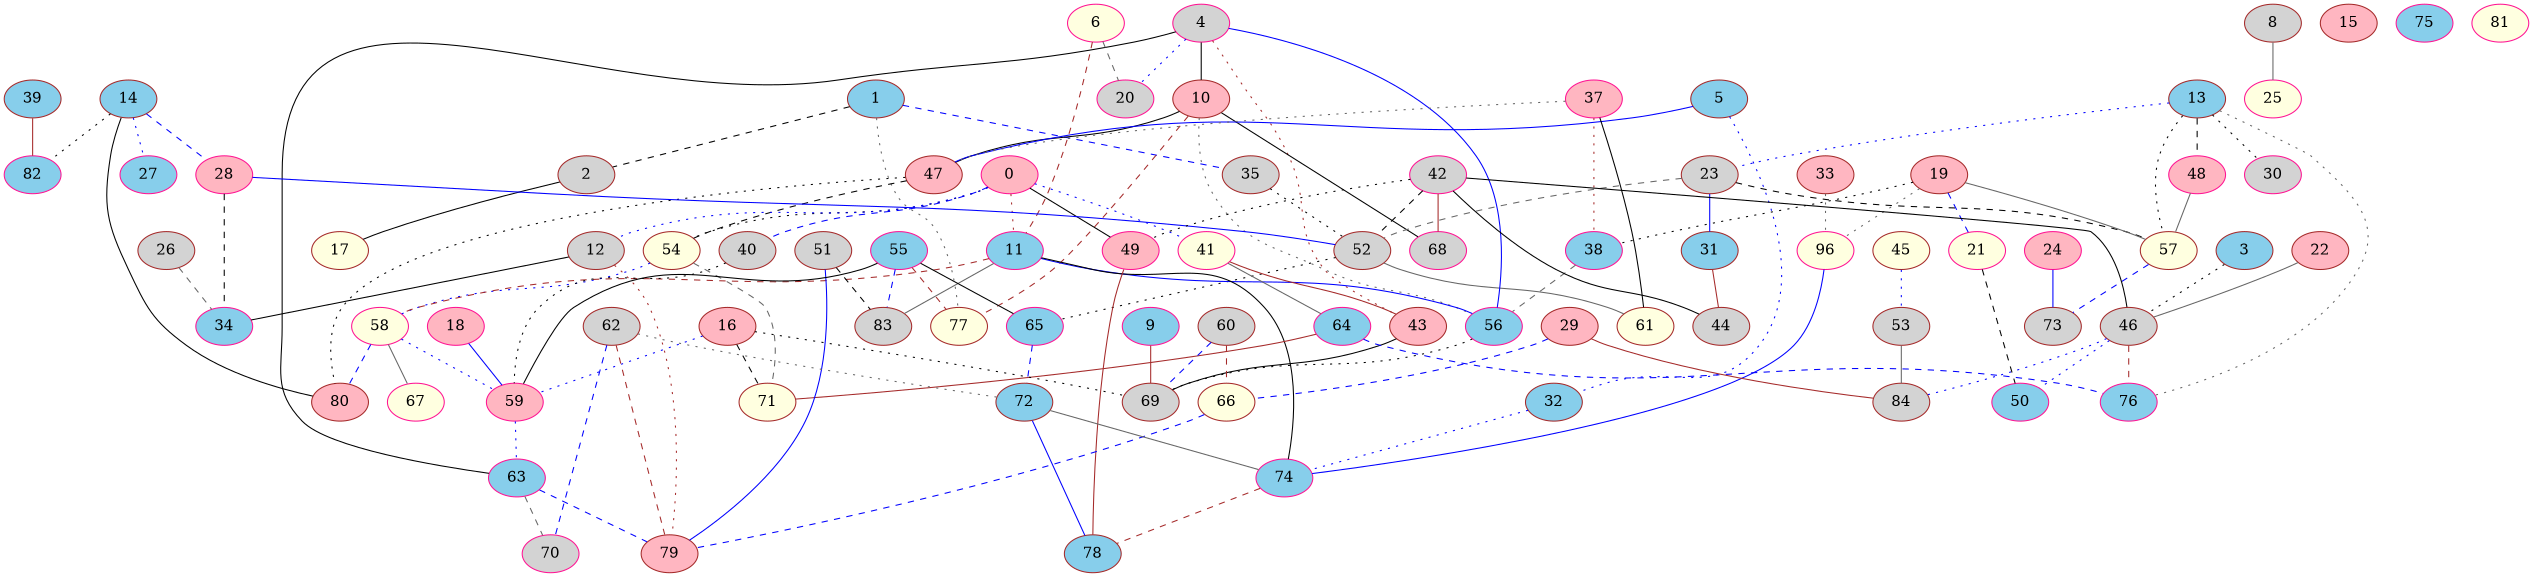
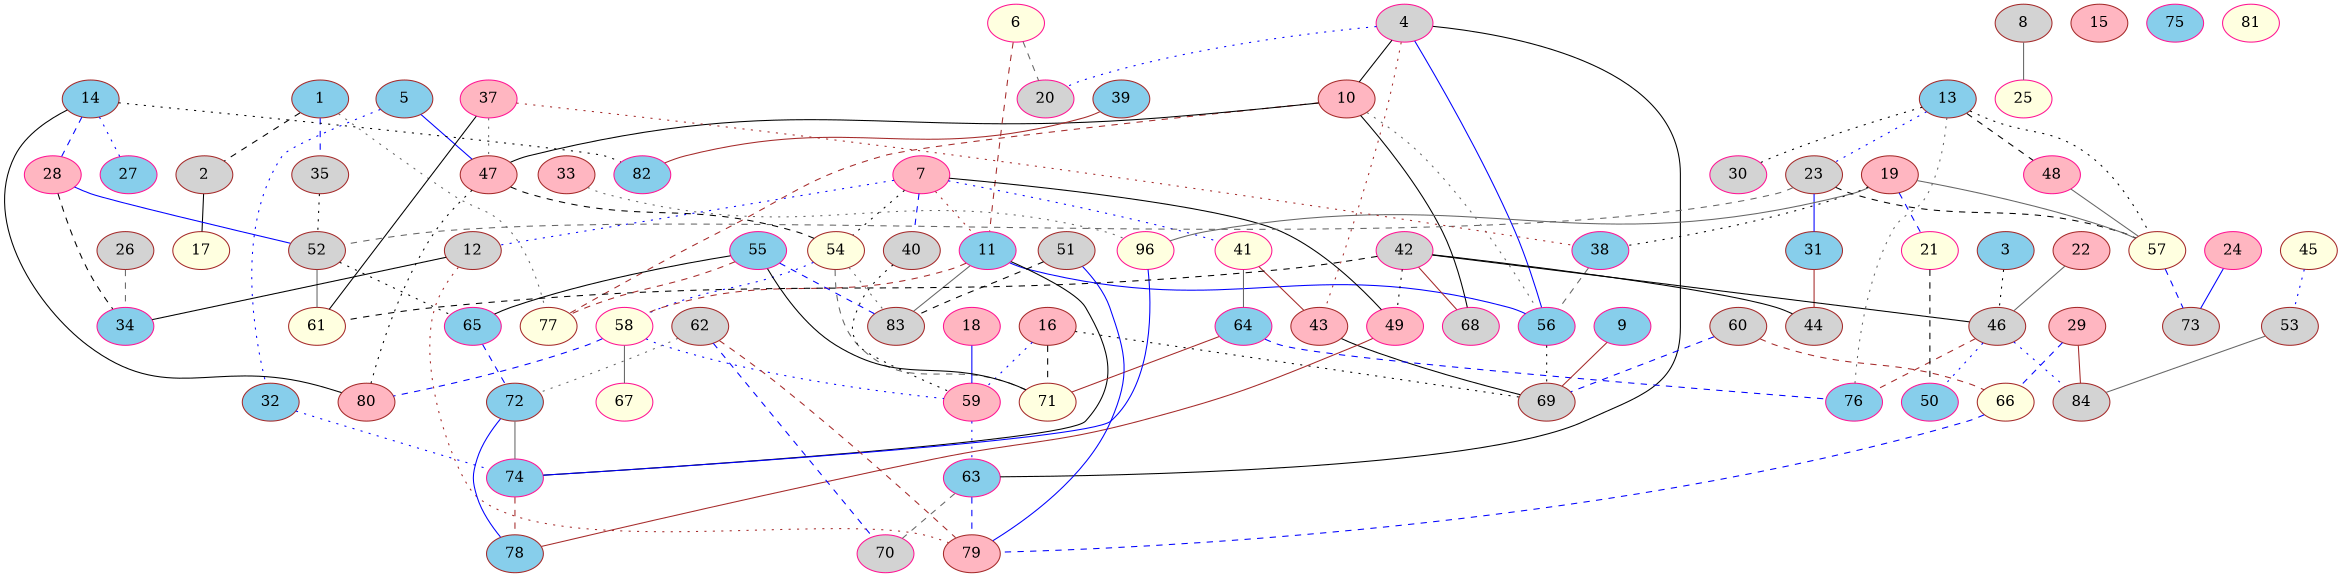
node "0": label "0" -> "7"
edge "42" -- "52": now "42" -- "61"
edge "19" -- "96": style dotted -> solid
edge "55" -- "59": now "55" -- "71"
edge "54" -- "83": added
